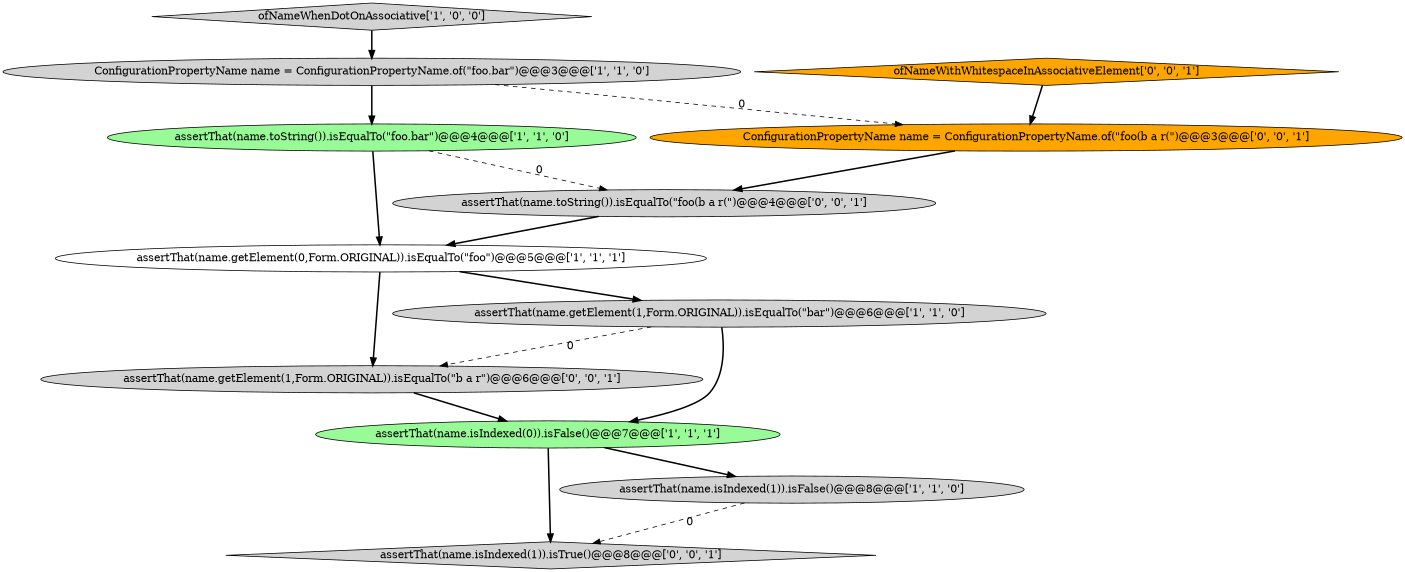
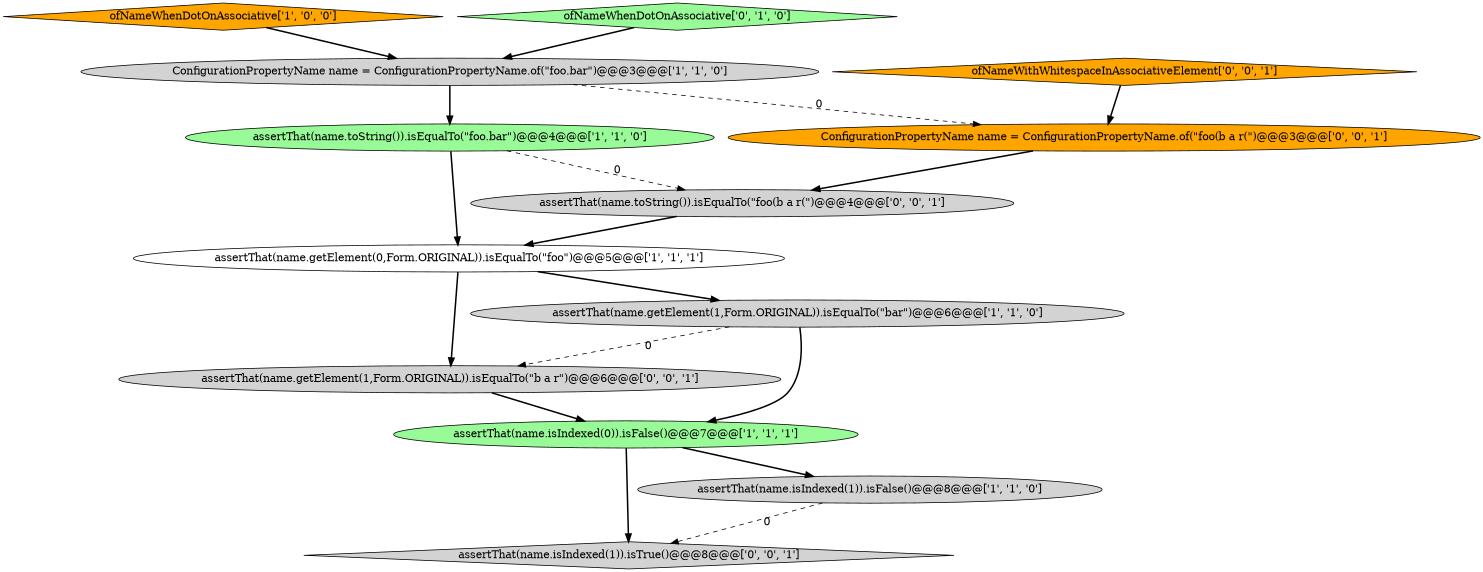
node "ofNameWhenDotOnAssociative['1', '0', '0']": fillcolor lightgrey -> orange
node "ofNameWhenDotOnAssociative['0', '1', '0']": added
